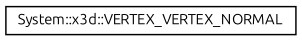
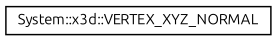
node "System::x3d::VERTEX_VERTEX_NORMAL": label "System::x3d::VERTEX_VERTEX_NORMAL" -> "System::x3d::VERTEX_XYZ_NORMAL"
